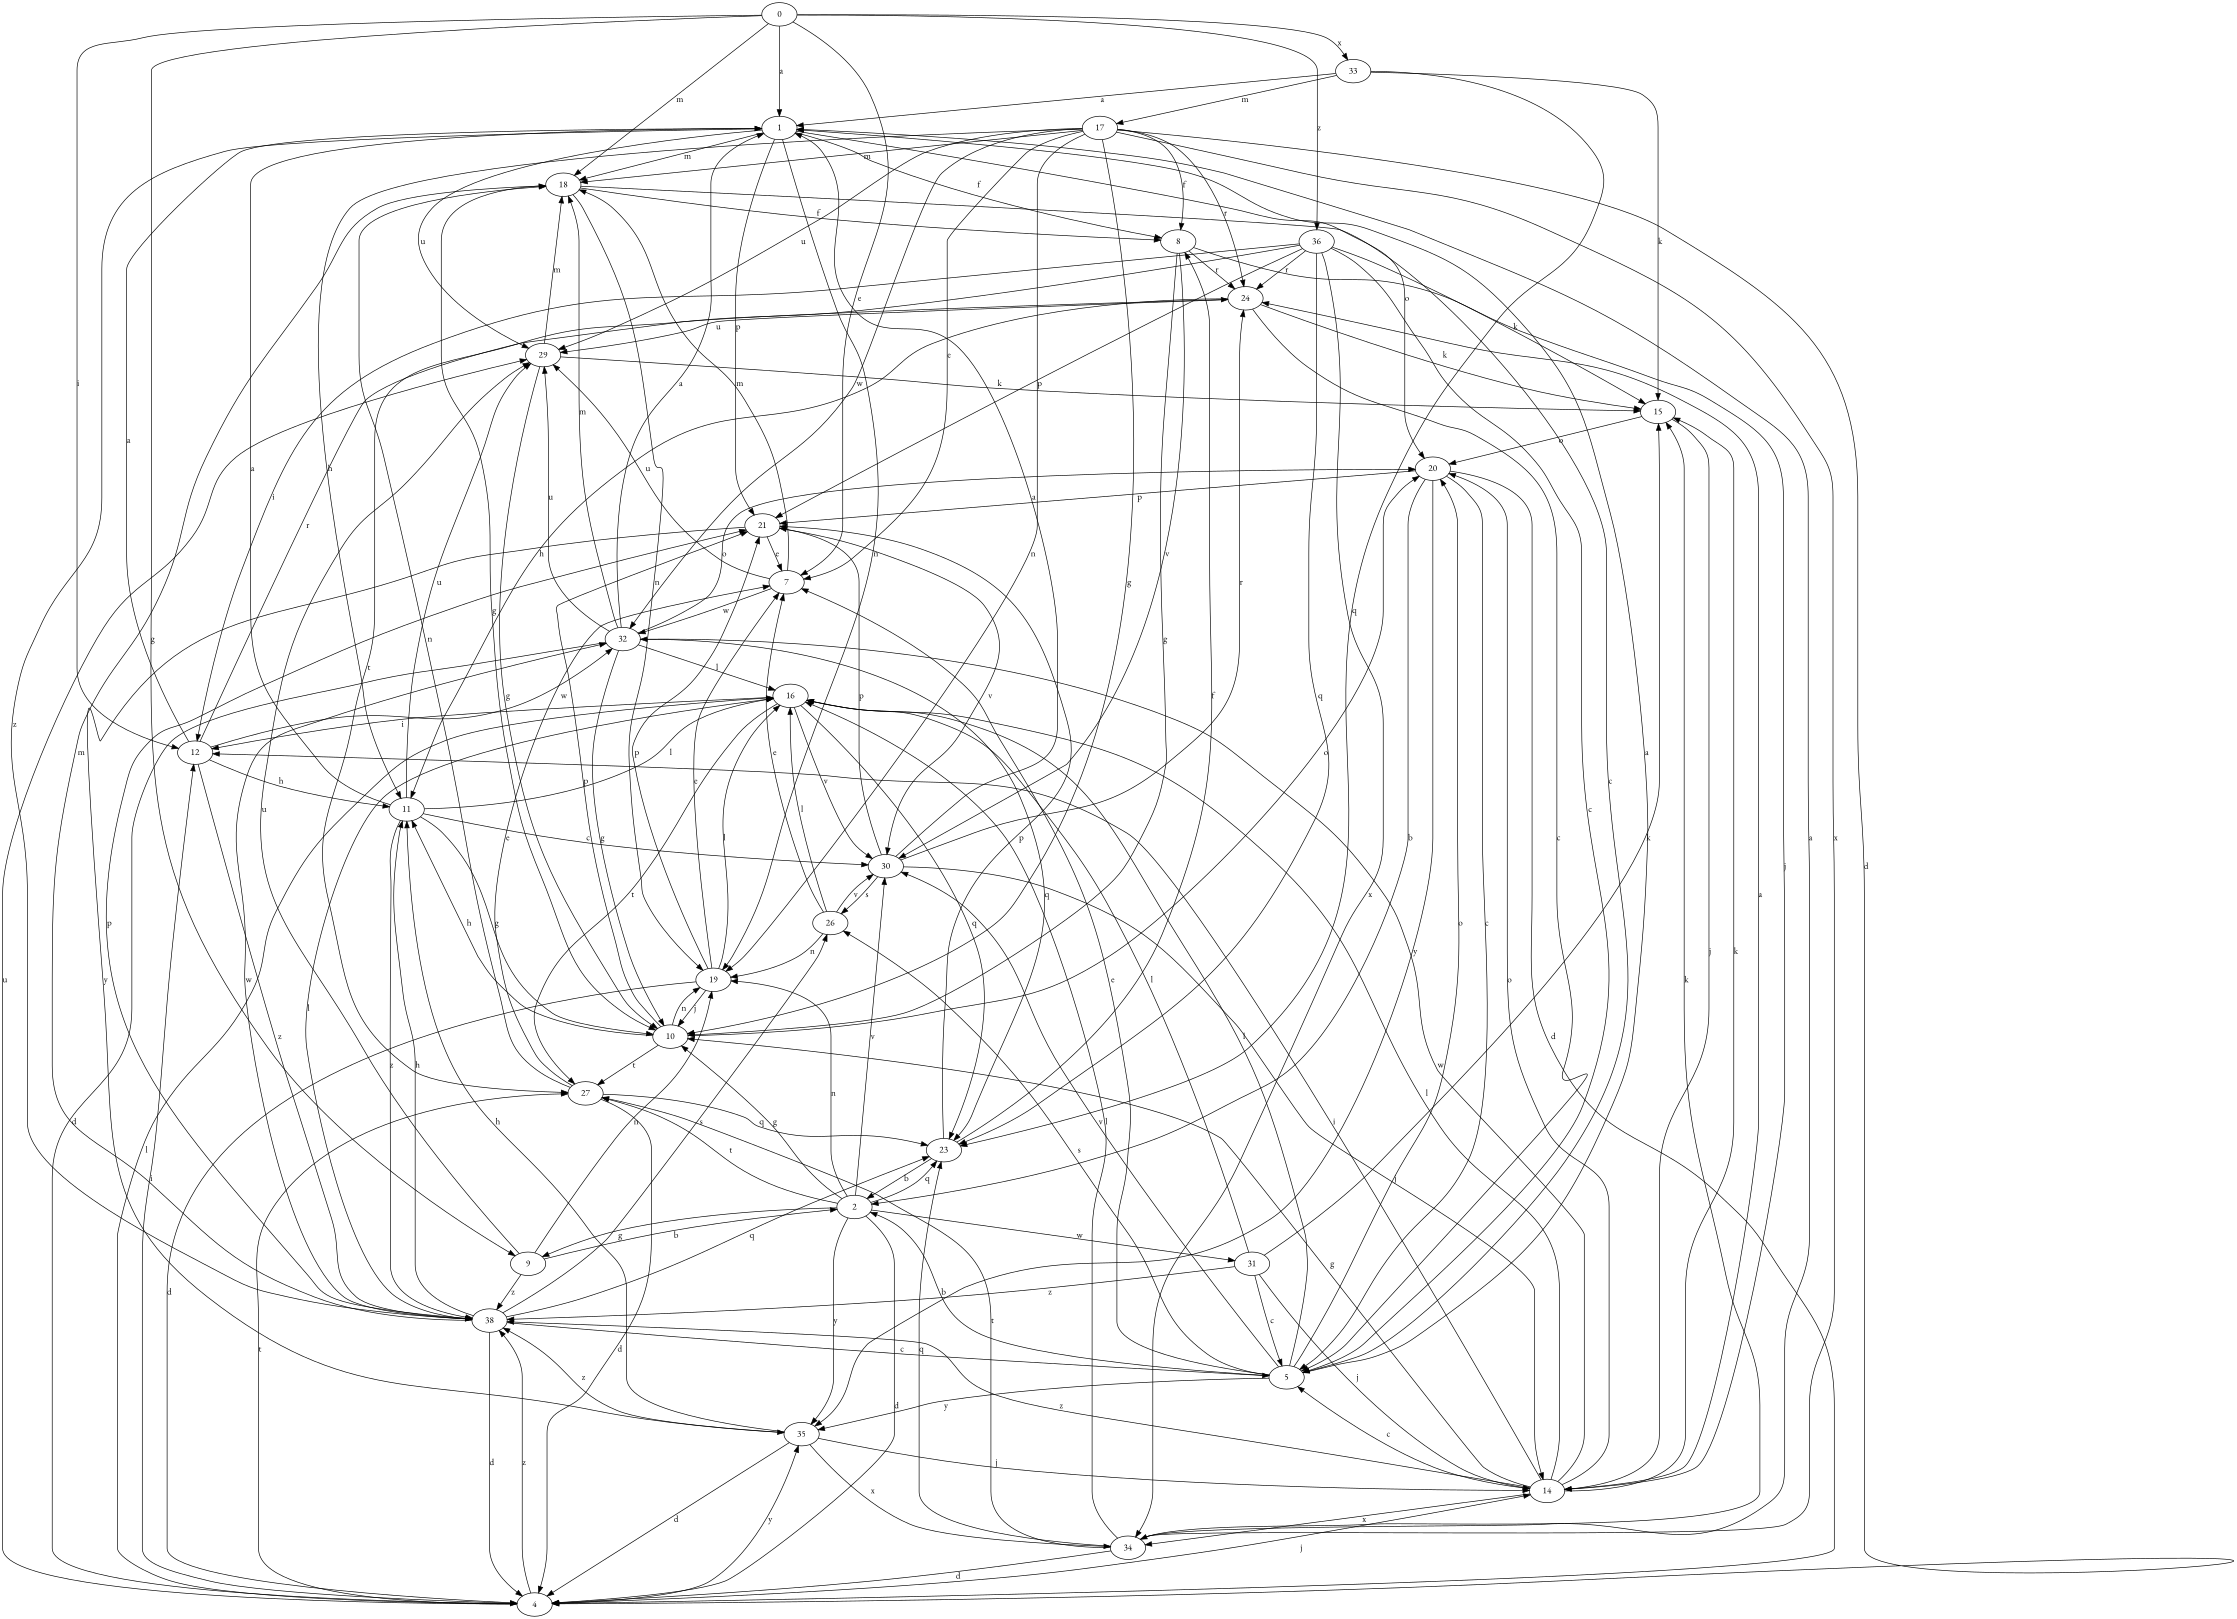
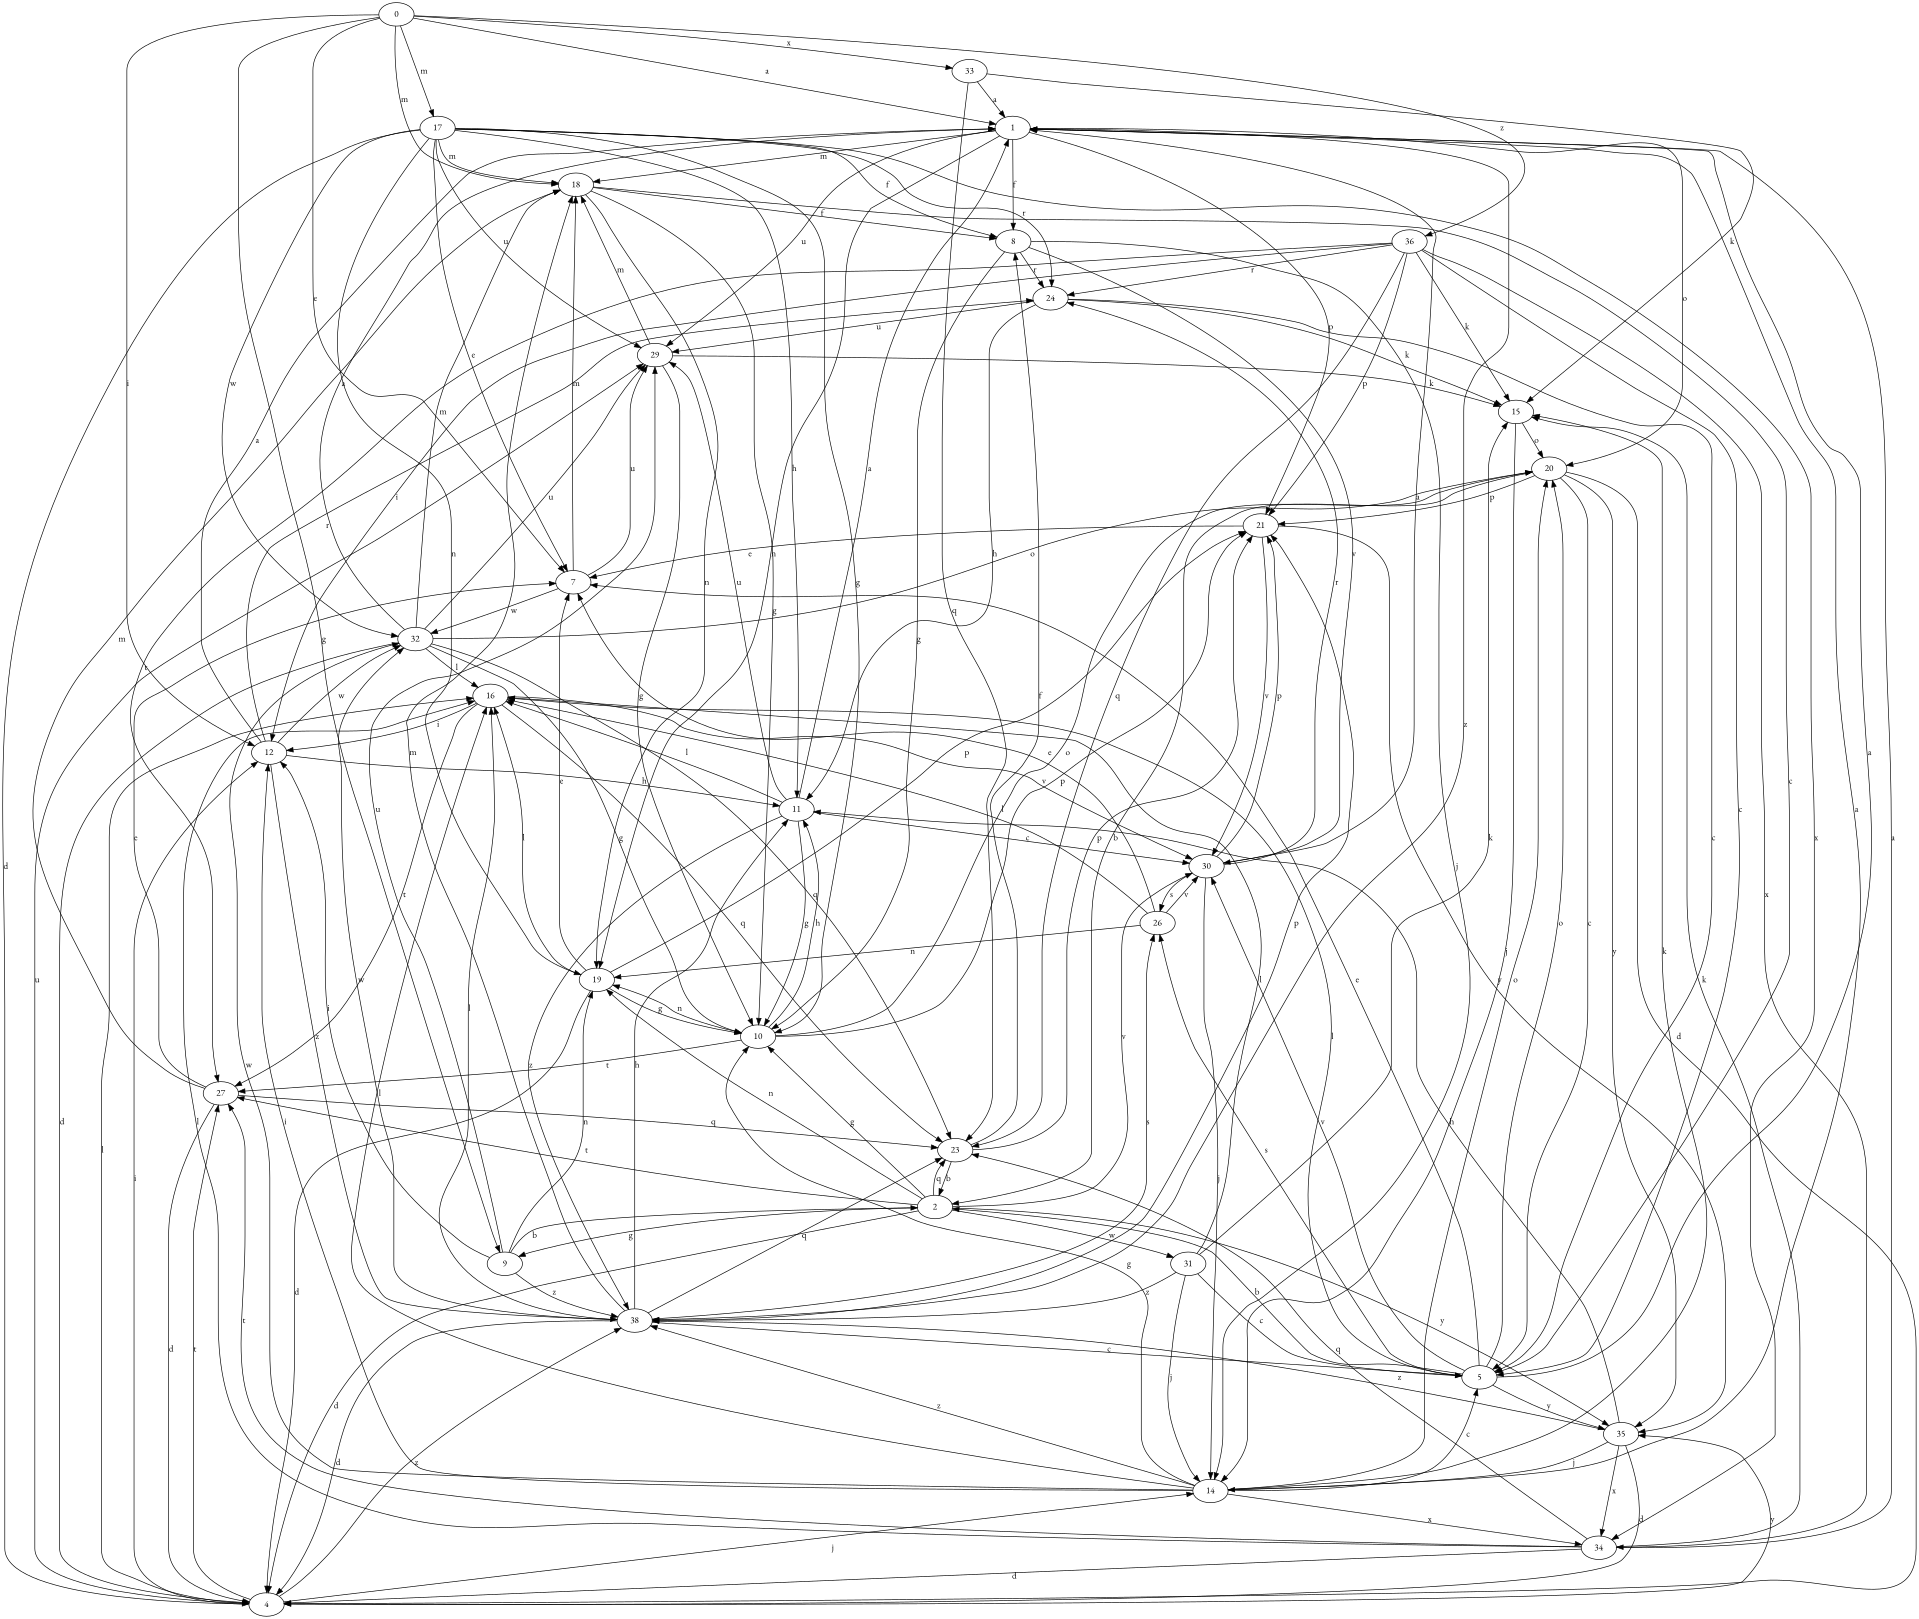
edge "33" -> "17": now "0" -> "17"
edge "27" -> "18": label "n" -> "m"
edge "14" -> "24": now "14" -> "1"
edge "19" -> "10": label "j" -> "g"
edge "9" -> "12": added, label "i"
